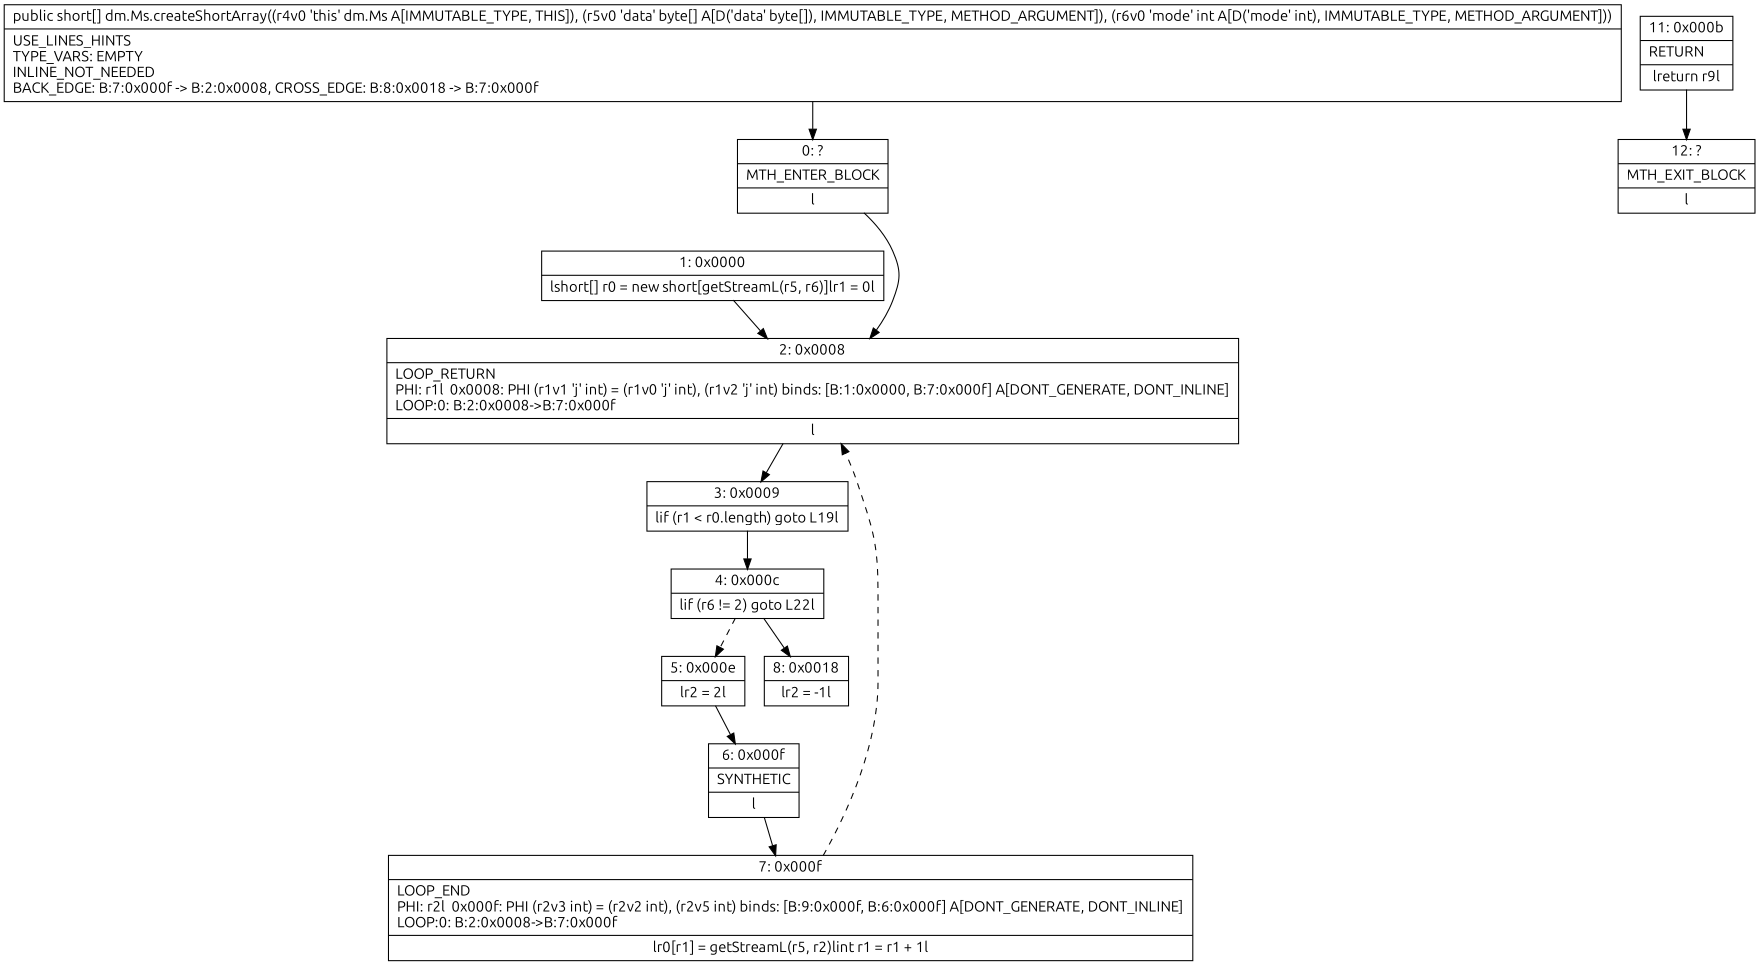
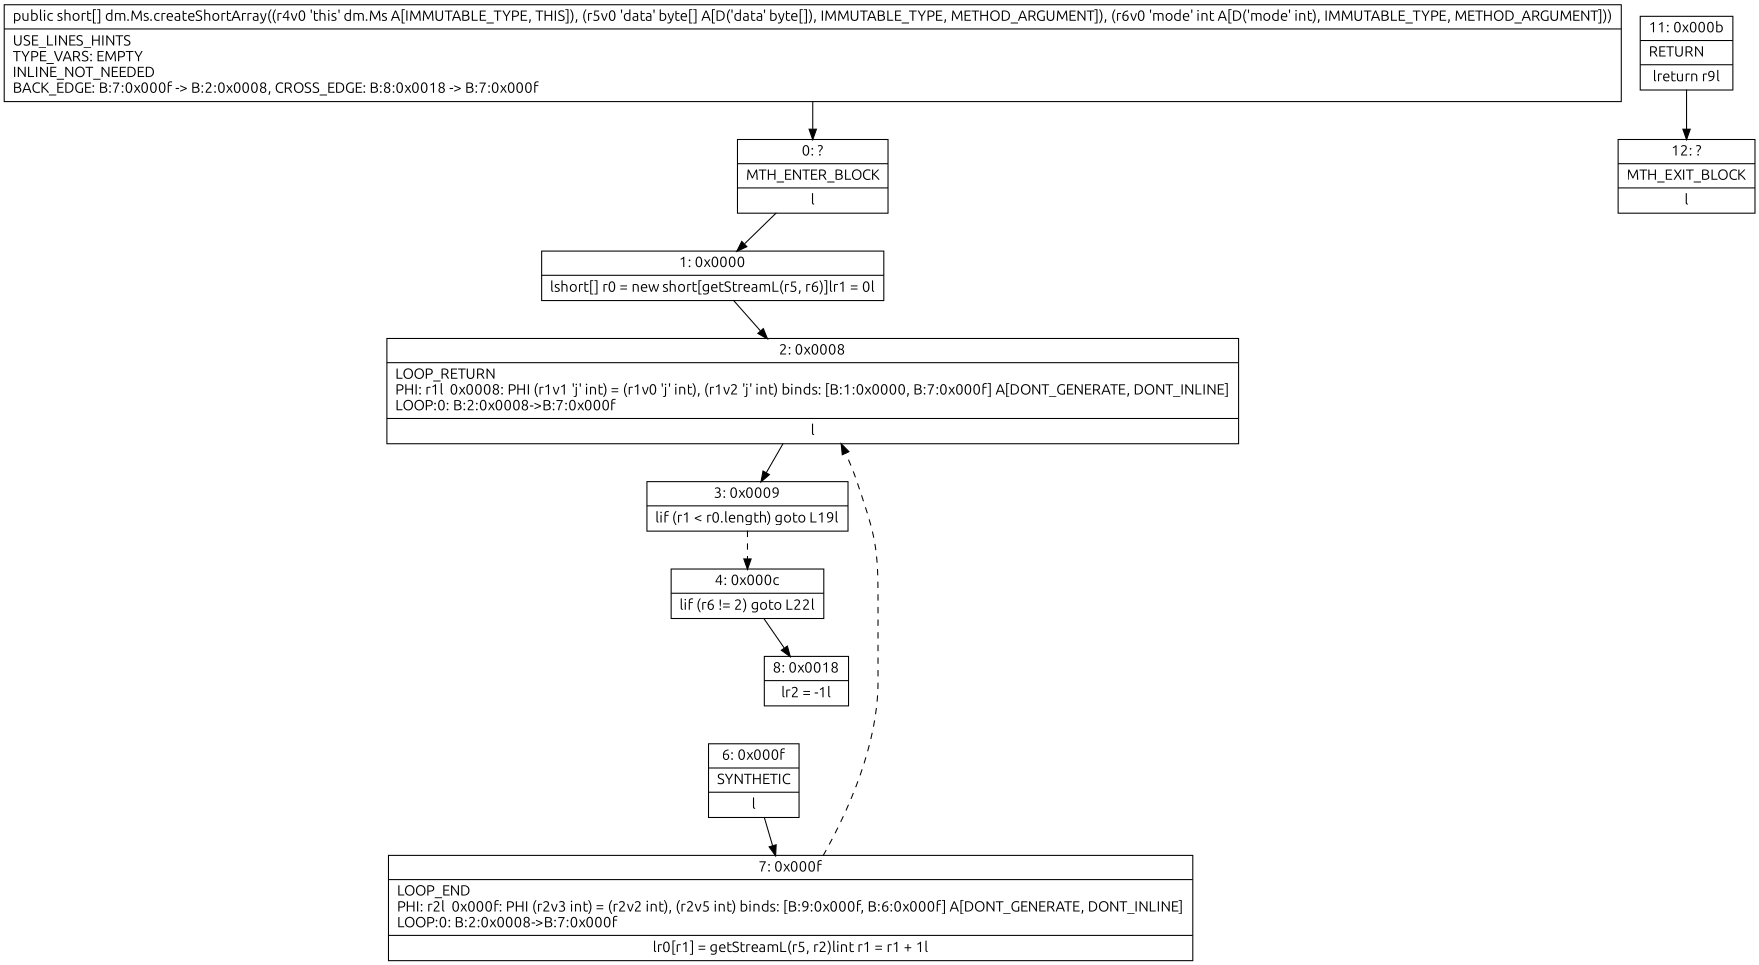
edge "0: ?" -> "2: 0x0008": now "0: ?" -> "1: 0x0000"
edge "3: 0x0009" -> "4: 0x000c": style solid -> dashed
node "5: 0x000e": removed
